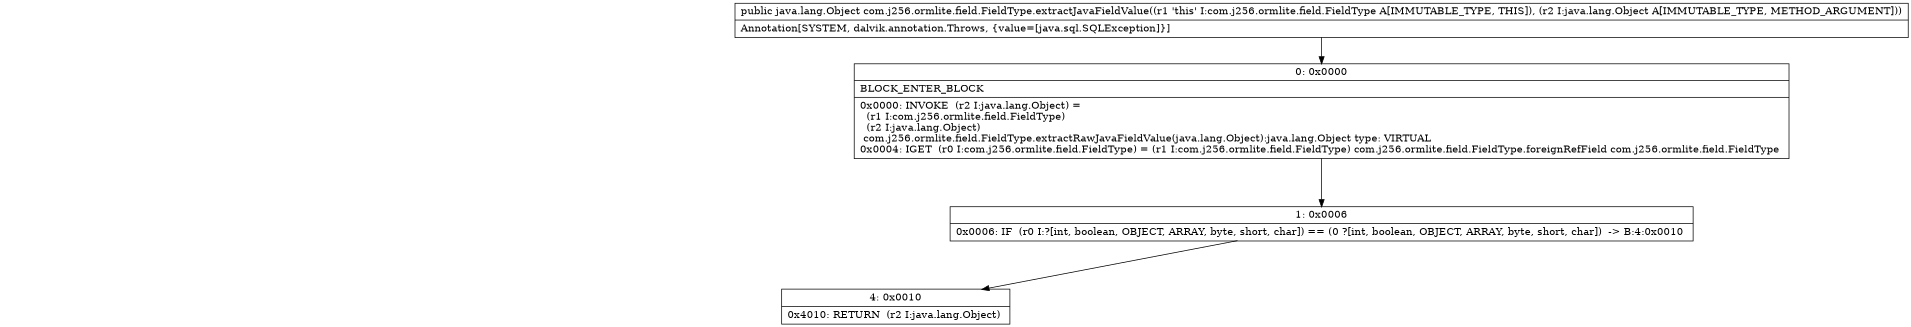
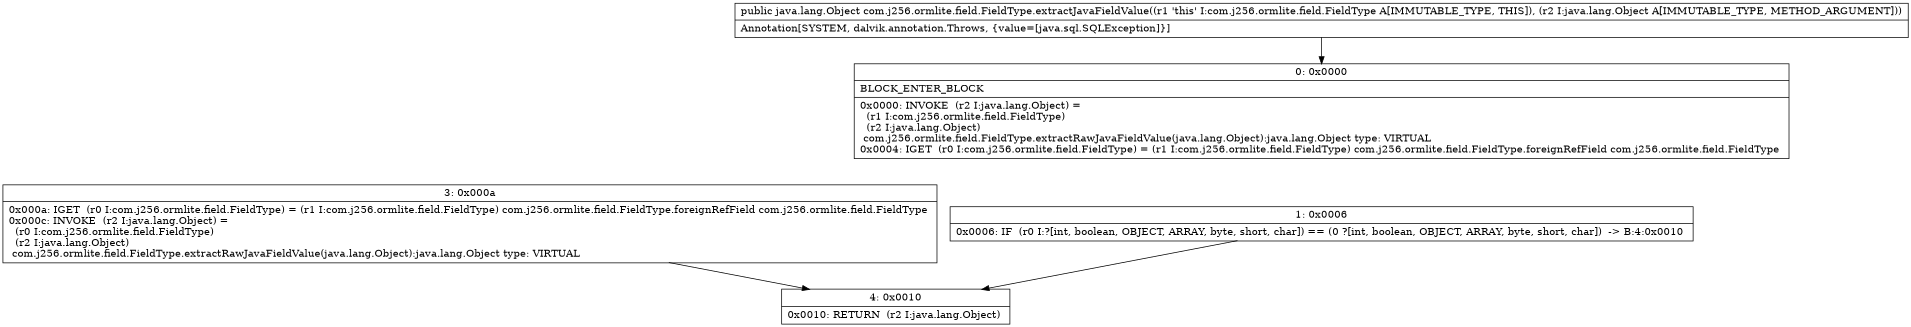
edge "0: 0x0000" -> "1: 0x0006": removed
node "3: 0x000a": added
node "4: 0x0010": text "0x4010: RETURN  (r2 I:java.lang.Object)" -> "0x0010: RETURN  (r2 I:java.lang.Object)"
